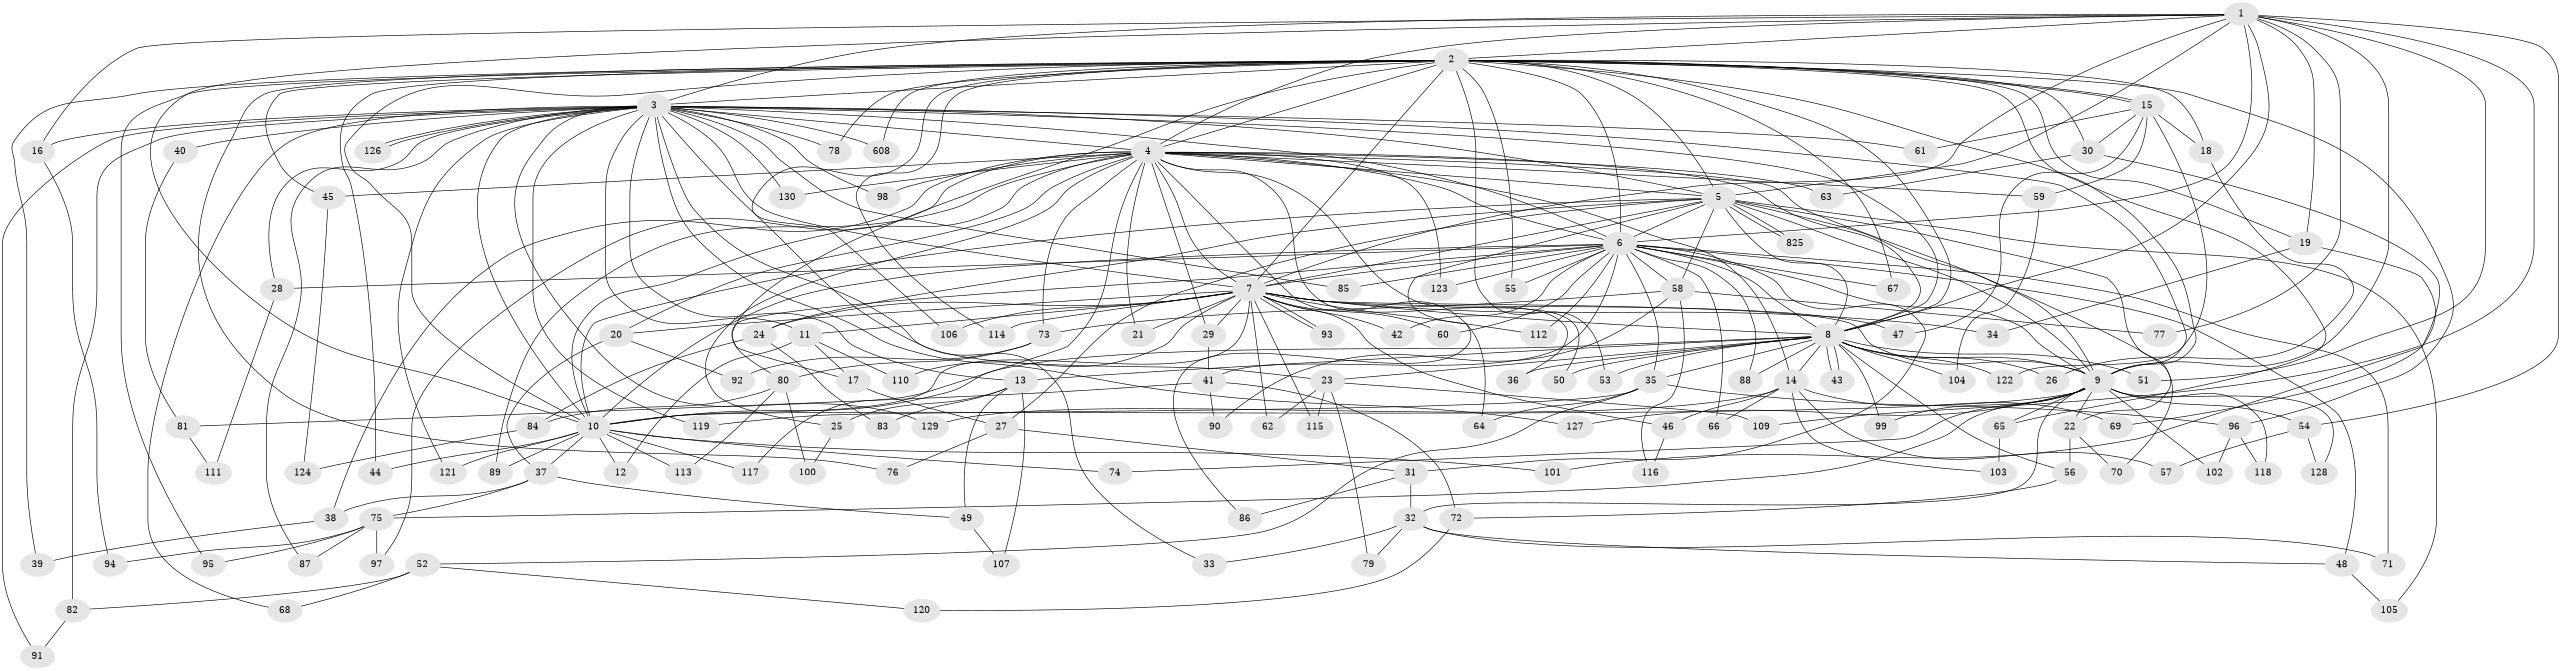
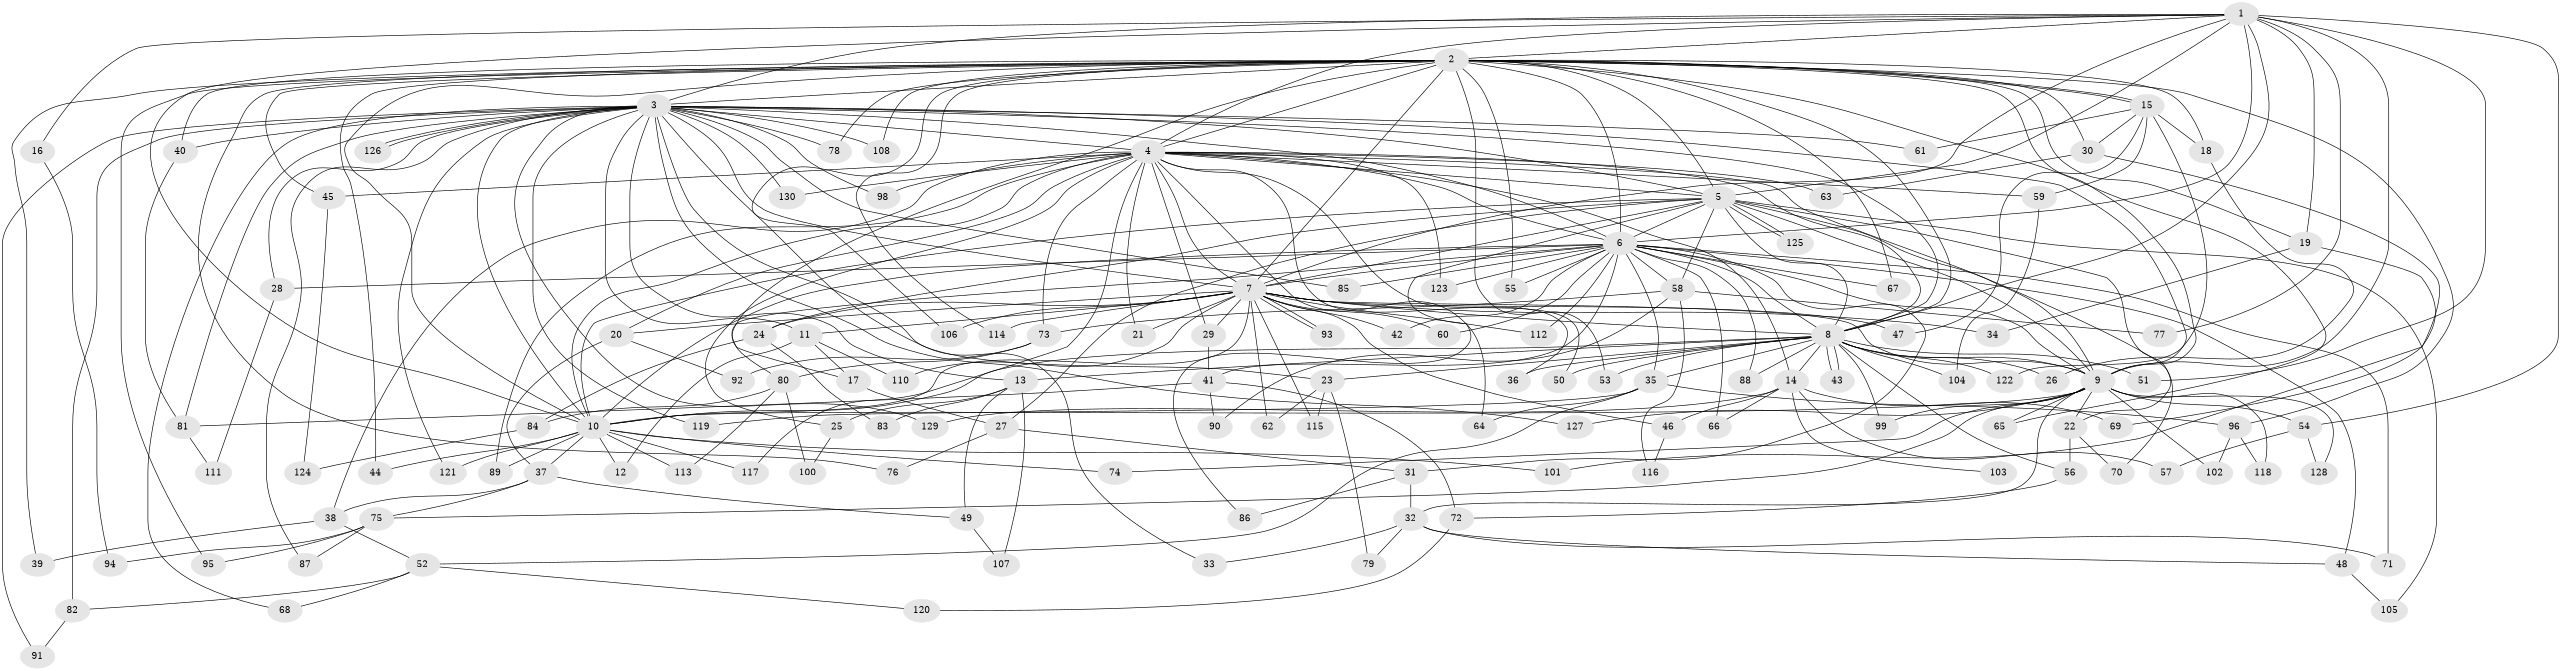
edge "2" -- "40": added
edge "3" -- "16": now "3" -- "81"
node "608": label "608" -> "108"
node "825": label "825" -> "125"
node "109": removed
edge "65" -- "103": removed
edge "38" -- "52": added
node "97": removed
